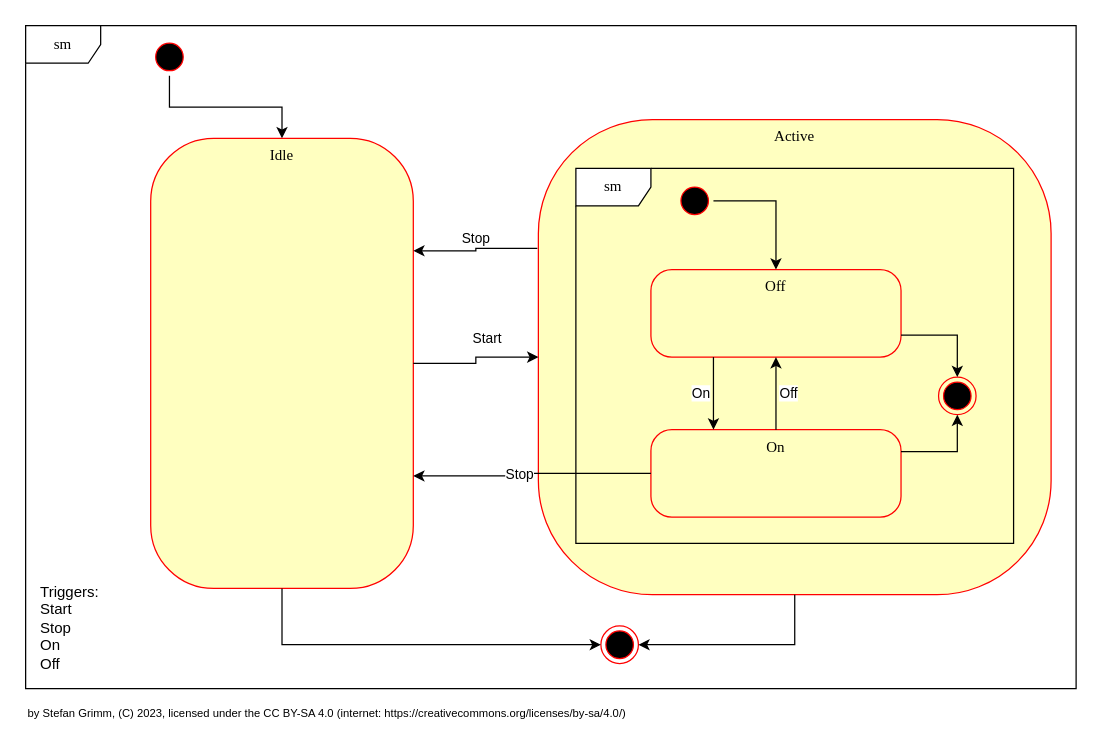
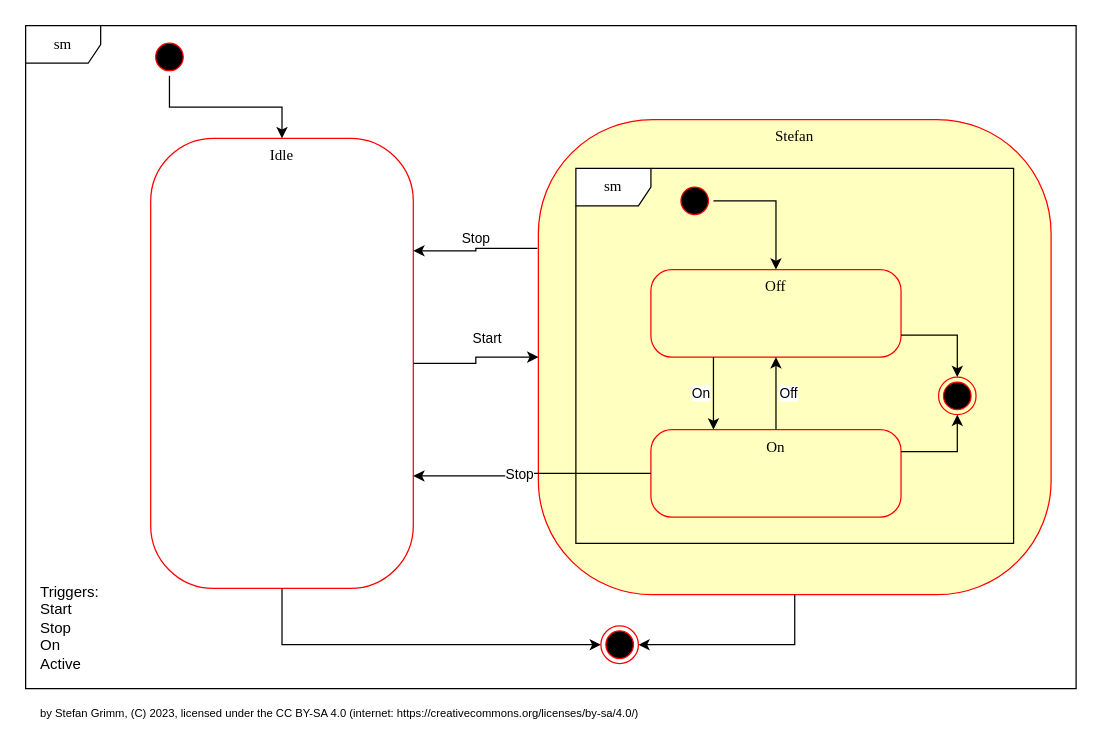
node "Active": label "Active" -> "Stefan"
node "Idle": fillcolor #ffffc0 -> #ffffff
node "Triggers: Start Stop On Off": label "Triggers: Start Stop On Off" -> "Triggers: Start Stop On Active"
node "by Stefan Grimm, (C) 2023, licensed under the CC BY-SA 4.0 (internet: https://creativecommons.org/licenses/by-sa/4.0/)": moved (338, 713) -> (351, 713)
